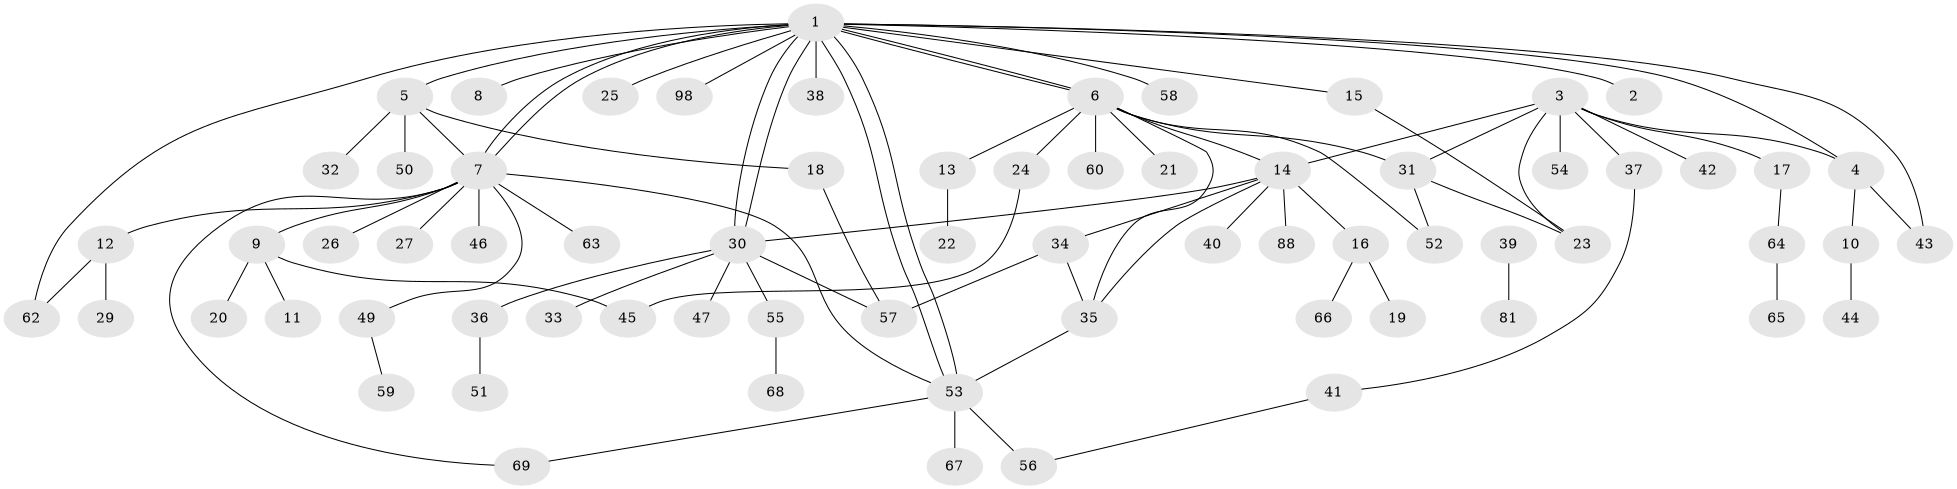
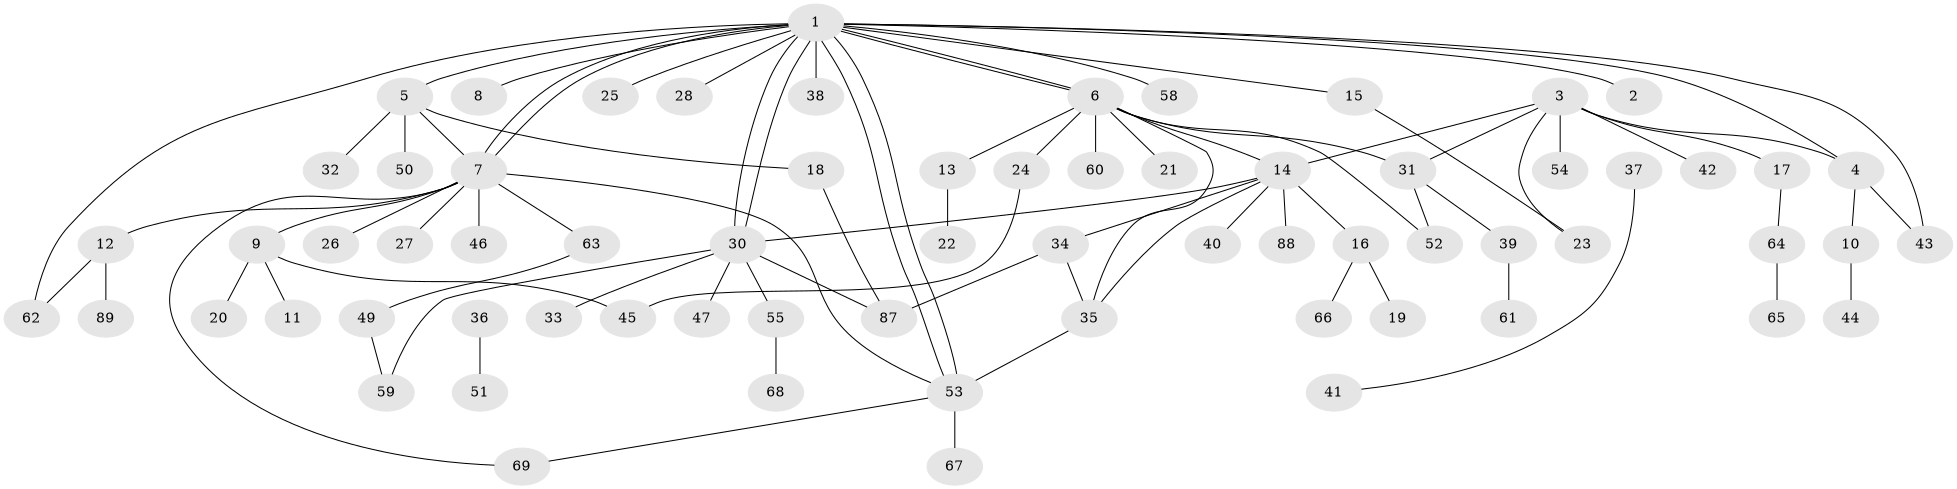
node "98": label "98" -> "28"
edge "3" -- "37": removed
edge "31" -- "23": now "31" -- "39"
edge "7" -- "49": now "63" -- "49"
edge "30" -- "36": now "30" -- "59"
node "29": label "29" -> "89"
node "57": label "57" -> "87"
node "81": label "81" -> "61"
node "56": removed
